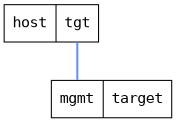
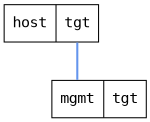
node "mgmt": text "target" -> "tgt"
